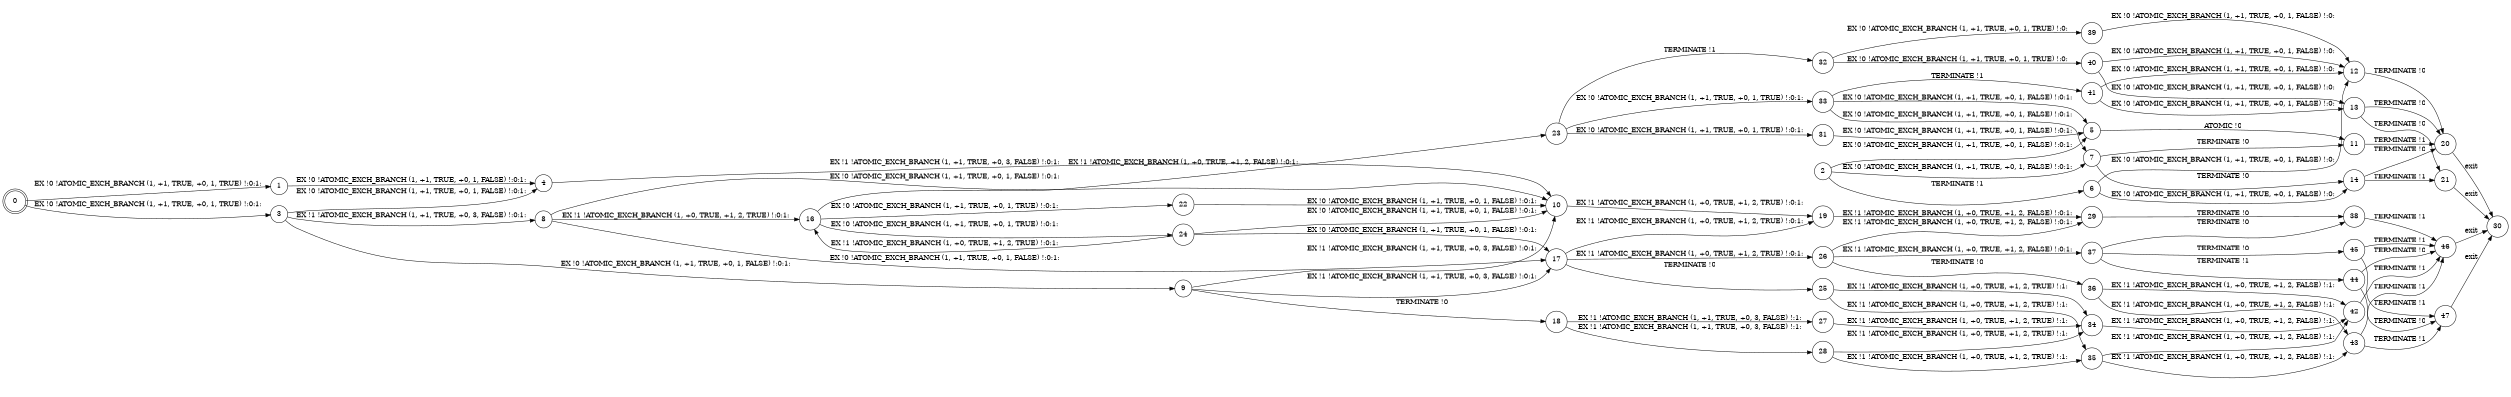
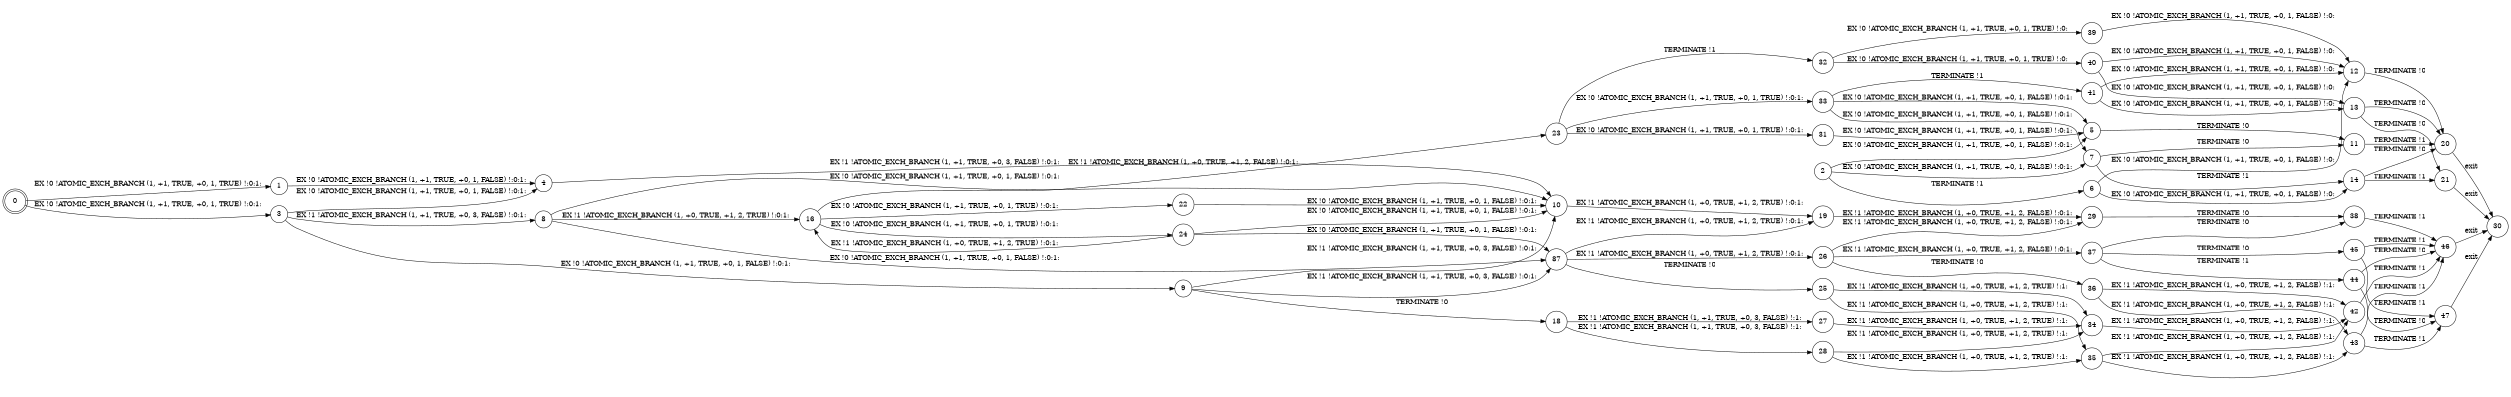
edge "5" -> "11": label "ATOMIC !0" -> "TERMINATE !0"
edge "7" -> "14": label "TERMINATE !0" -> "TERMINATE !1"
node "17": label "17" -> "87"
